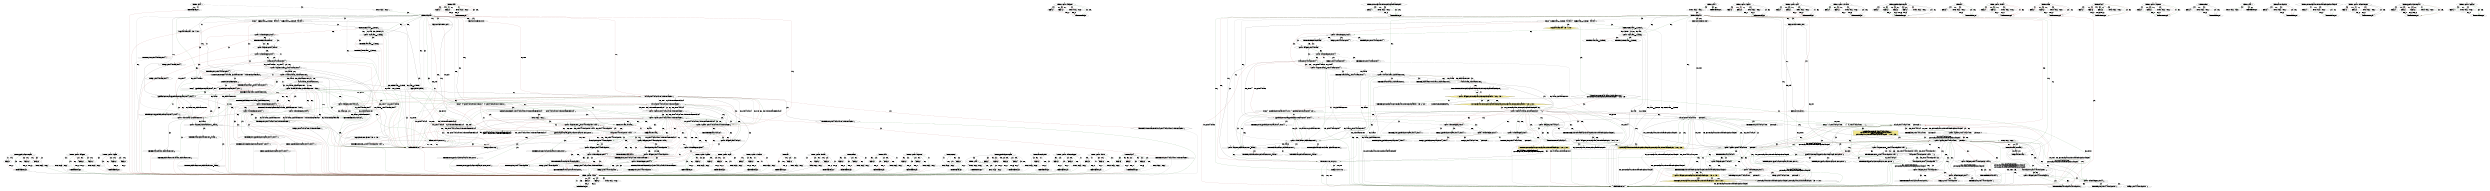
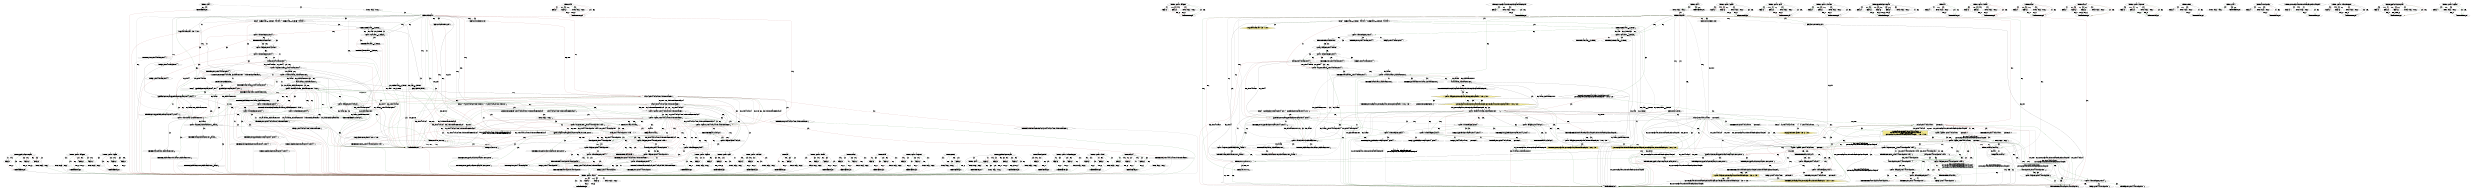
node "<(LOCAL,gfx.Point center: gfx.Point)<SUB>13</SUB>>": added
